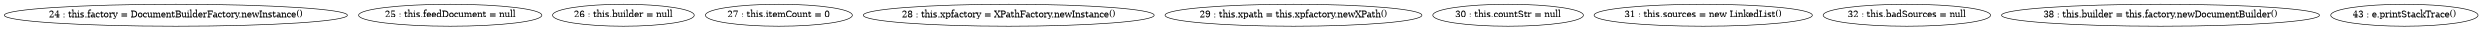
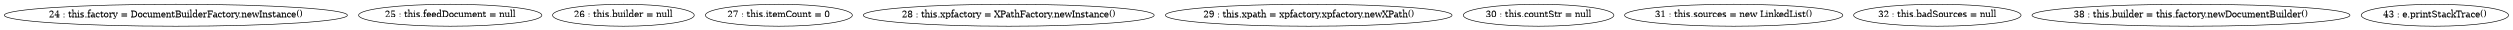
node "29 : this.xpath = this.xpfactory.newXPath()": label "29 : this.xpath = this.xpfactory.newXPath()" -> "29 : this.xpath = xpfactory.xpfactory.newXPath()"
